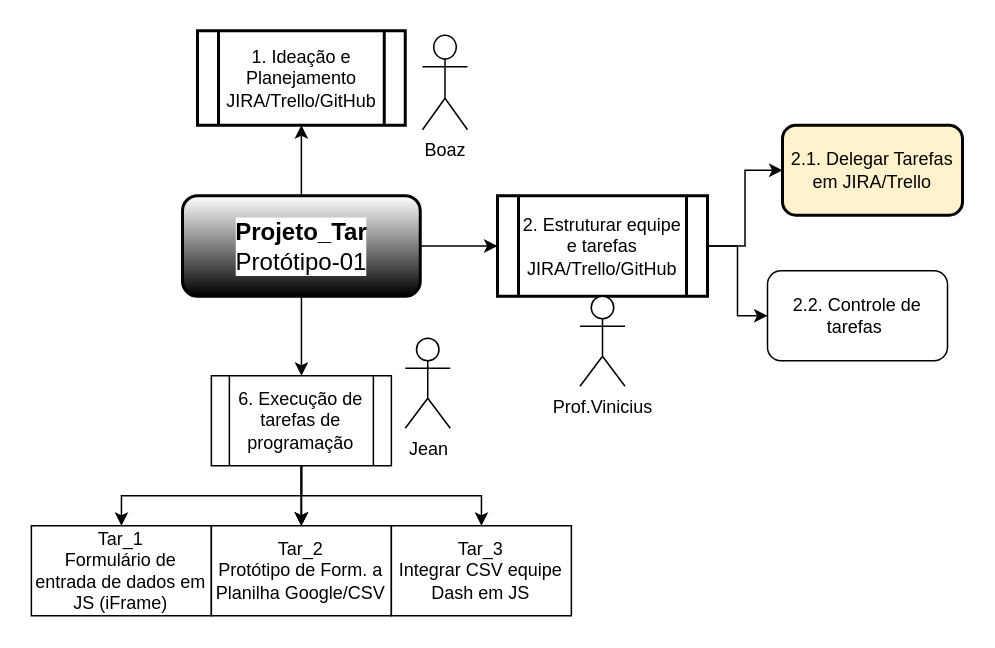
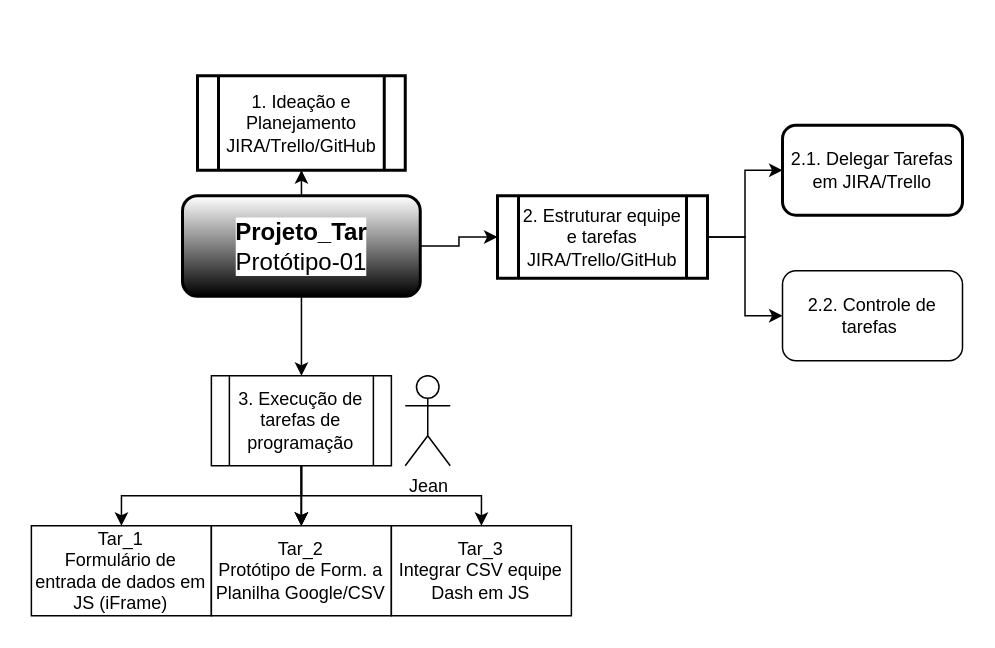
node "1. Ideação e Planejamento JIRA/Trello/GitHub": moved (301, 78) -> (301, 123)
node "Boaz": removed
node "2.1. Delegar Tarefas em JIRA/Trello": fillcolor #fff2cc -> #ffffff
node "2. Estruturar equipe e tarefas JIRA/Trello/GitHub": size 210x101 -> 210x83
node "2.2. Controle de tarefas": moved (857, 316) -> (872, 316)
node "Prof.Vinicius": removed
node "Jean": moved (428, 383) -> (428, 421)
node "6. Execução de tarefas de programação": label "6. Execução de tarefas de programação" -> "3. Execução de tarefas de programação"
